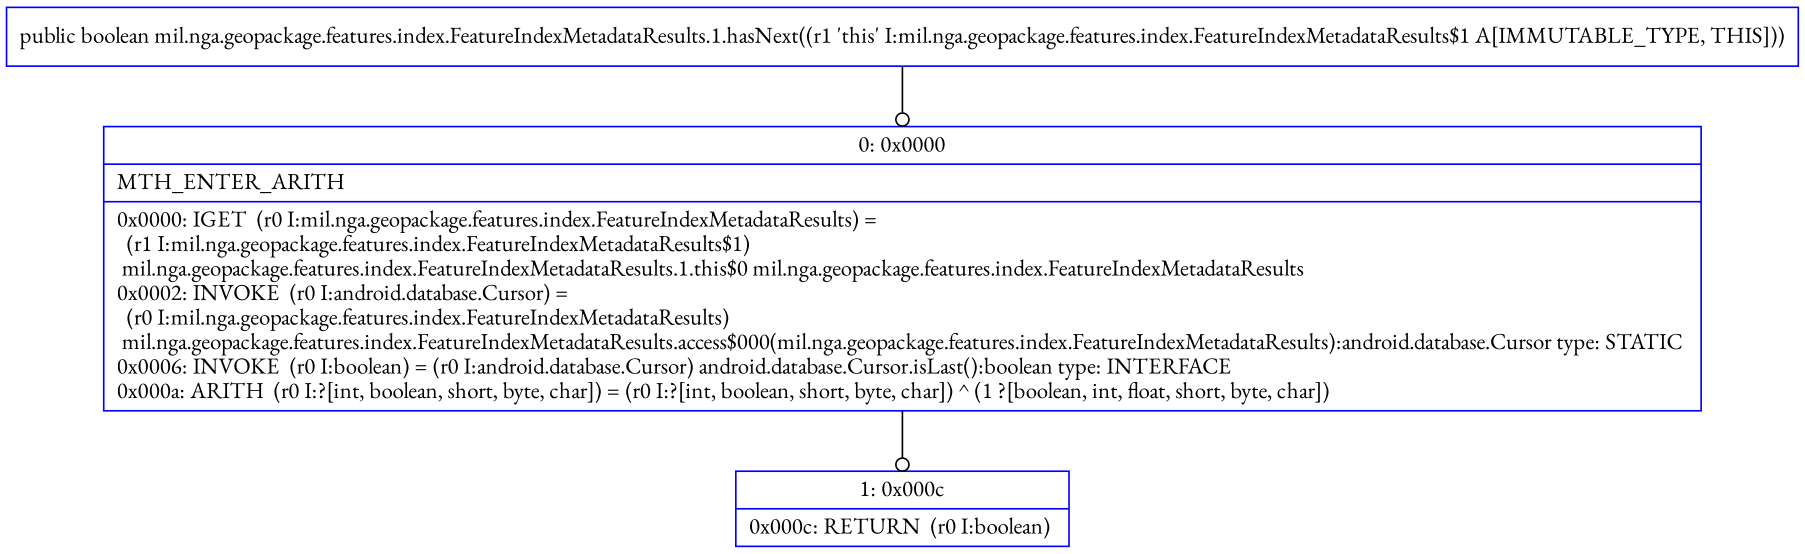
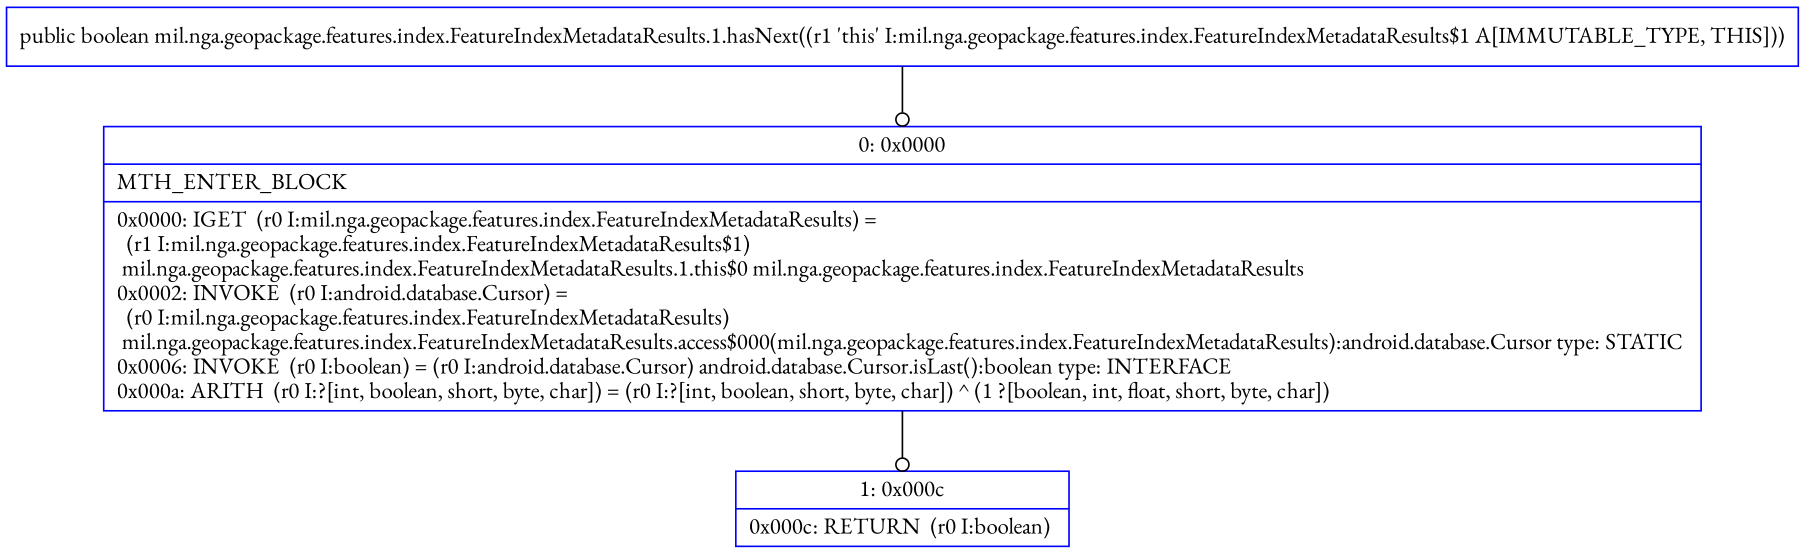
node "0: 0x0000": text "MTH_ENTER_ARITH" -> "MTH_ENTER_BLOCK"
